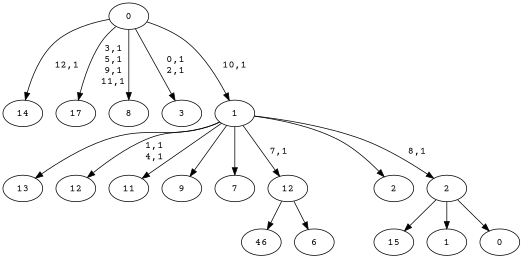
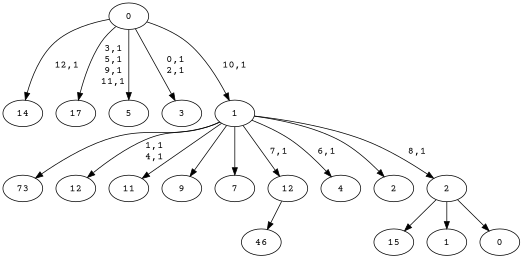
node "8": label "8" -> "5"
node "13": label "13" -> "73"
node "4": added
node "6": removed
